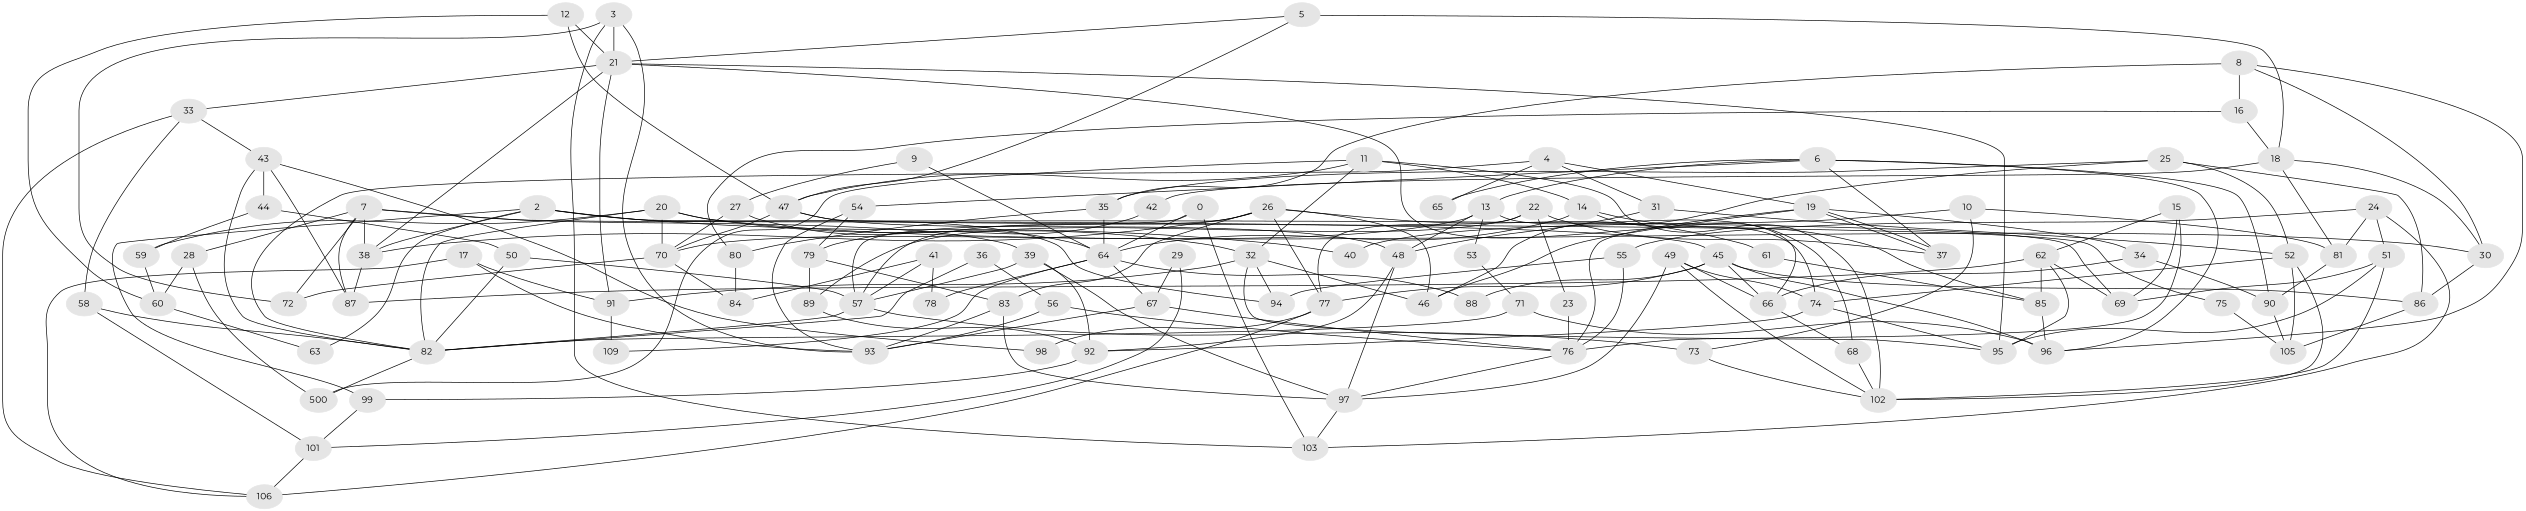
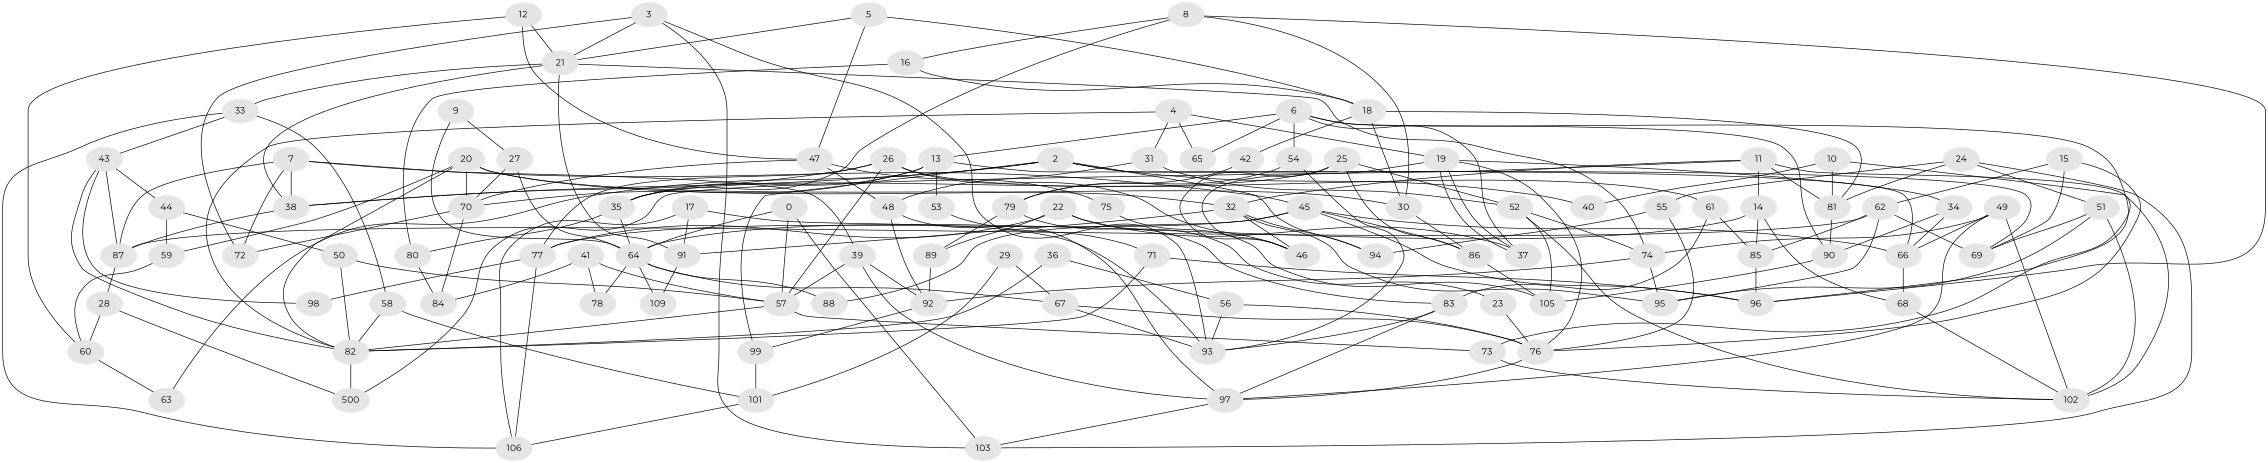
edge "21" -- "95": removed
edge "11" -- "47": now "11" -- "81"
edge "13" -- "48": now "13" -- "35"
edge "7" -- "28": now "87" -- "28"
edge "26" -- "83": now "61" -- "83"
